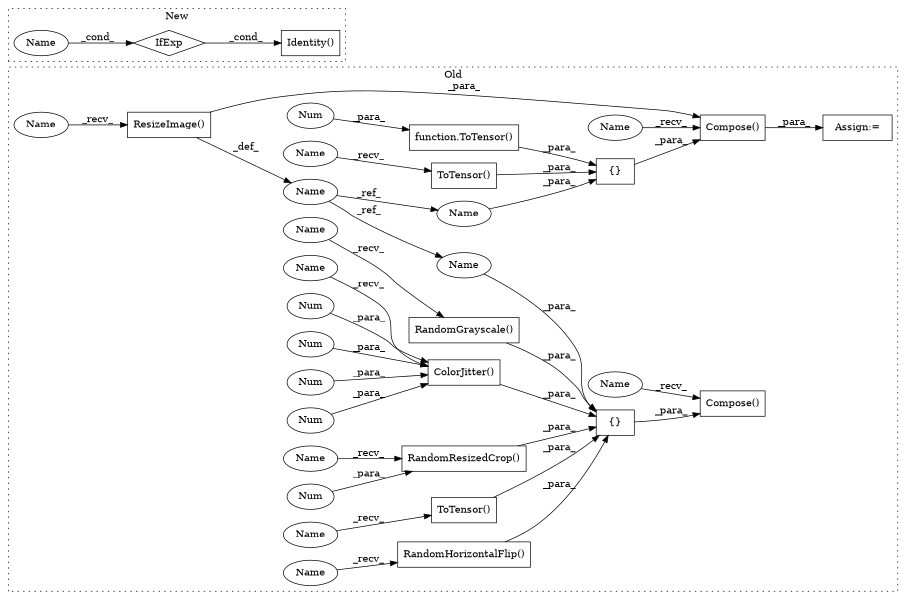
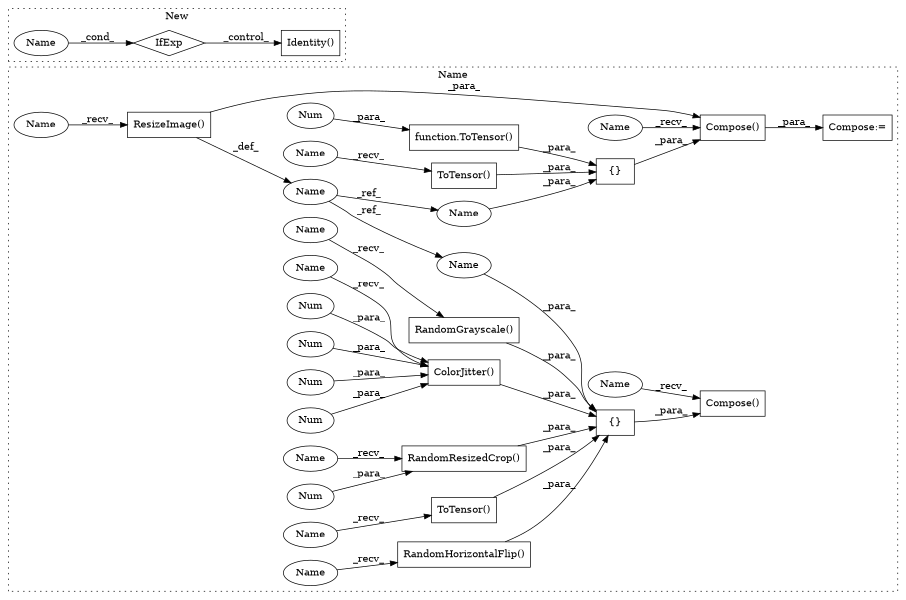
edge "IfExp" -> "Identity()": label "_cond_" -> "_control_"
cluster "Old": label "Old" -> "Name"
node "Assign:=": label "Assign:=" -> "Compose:="
